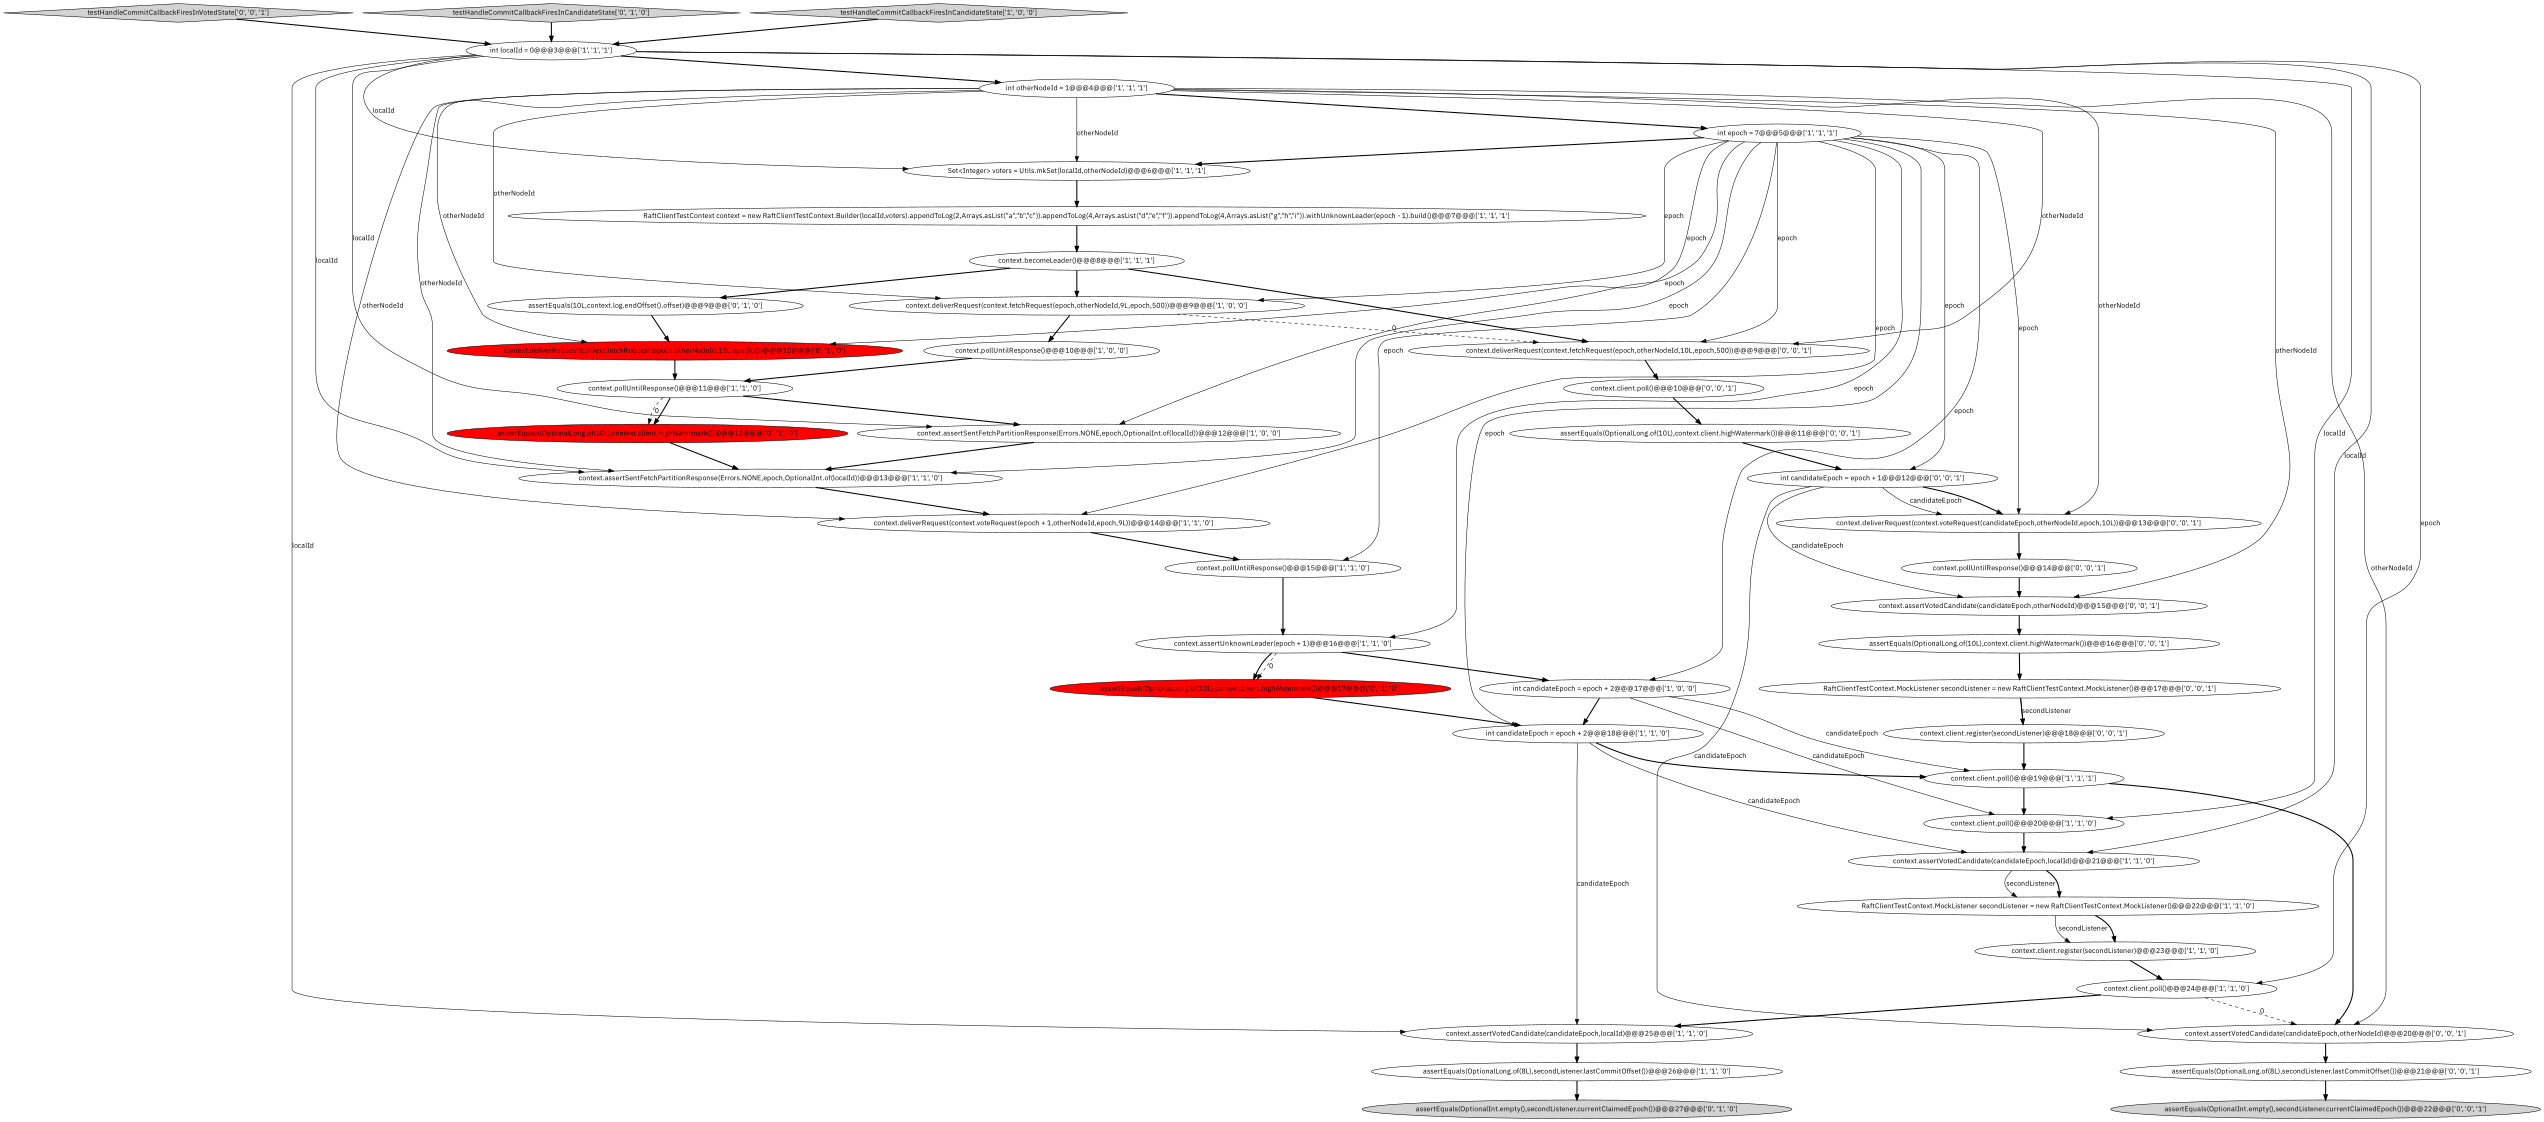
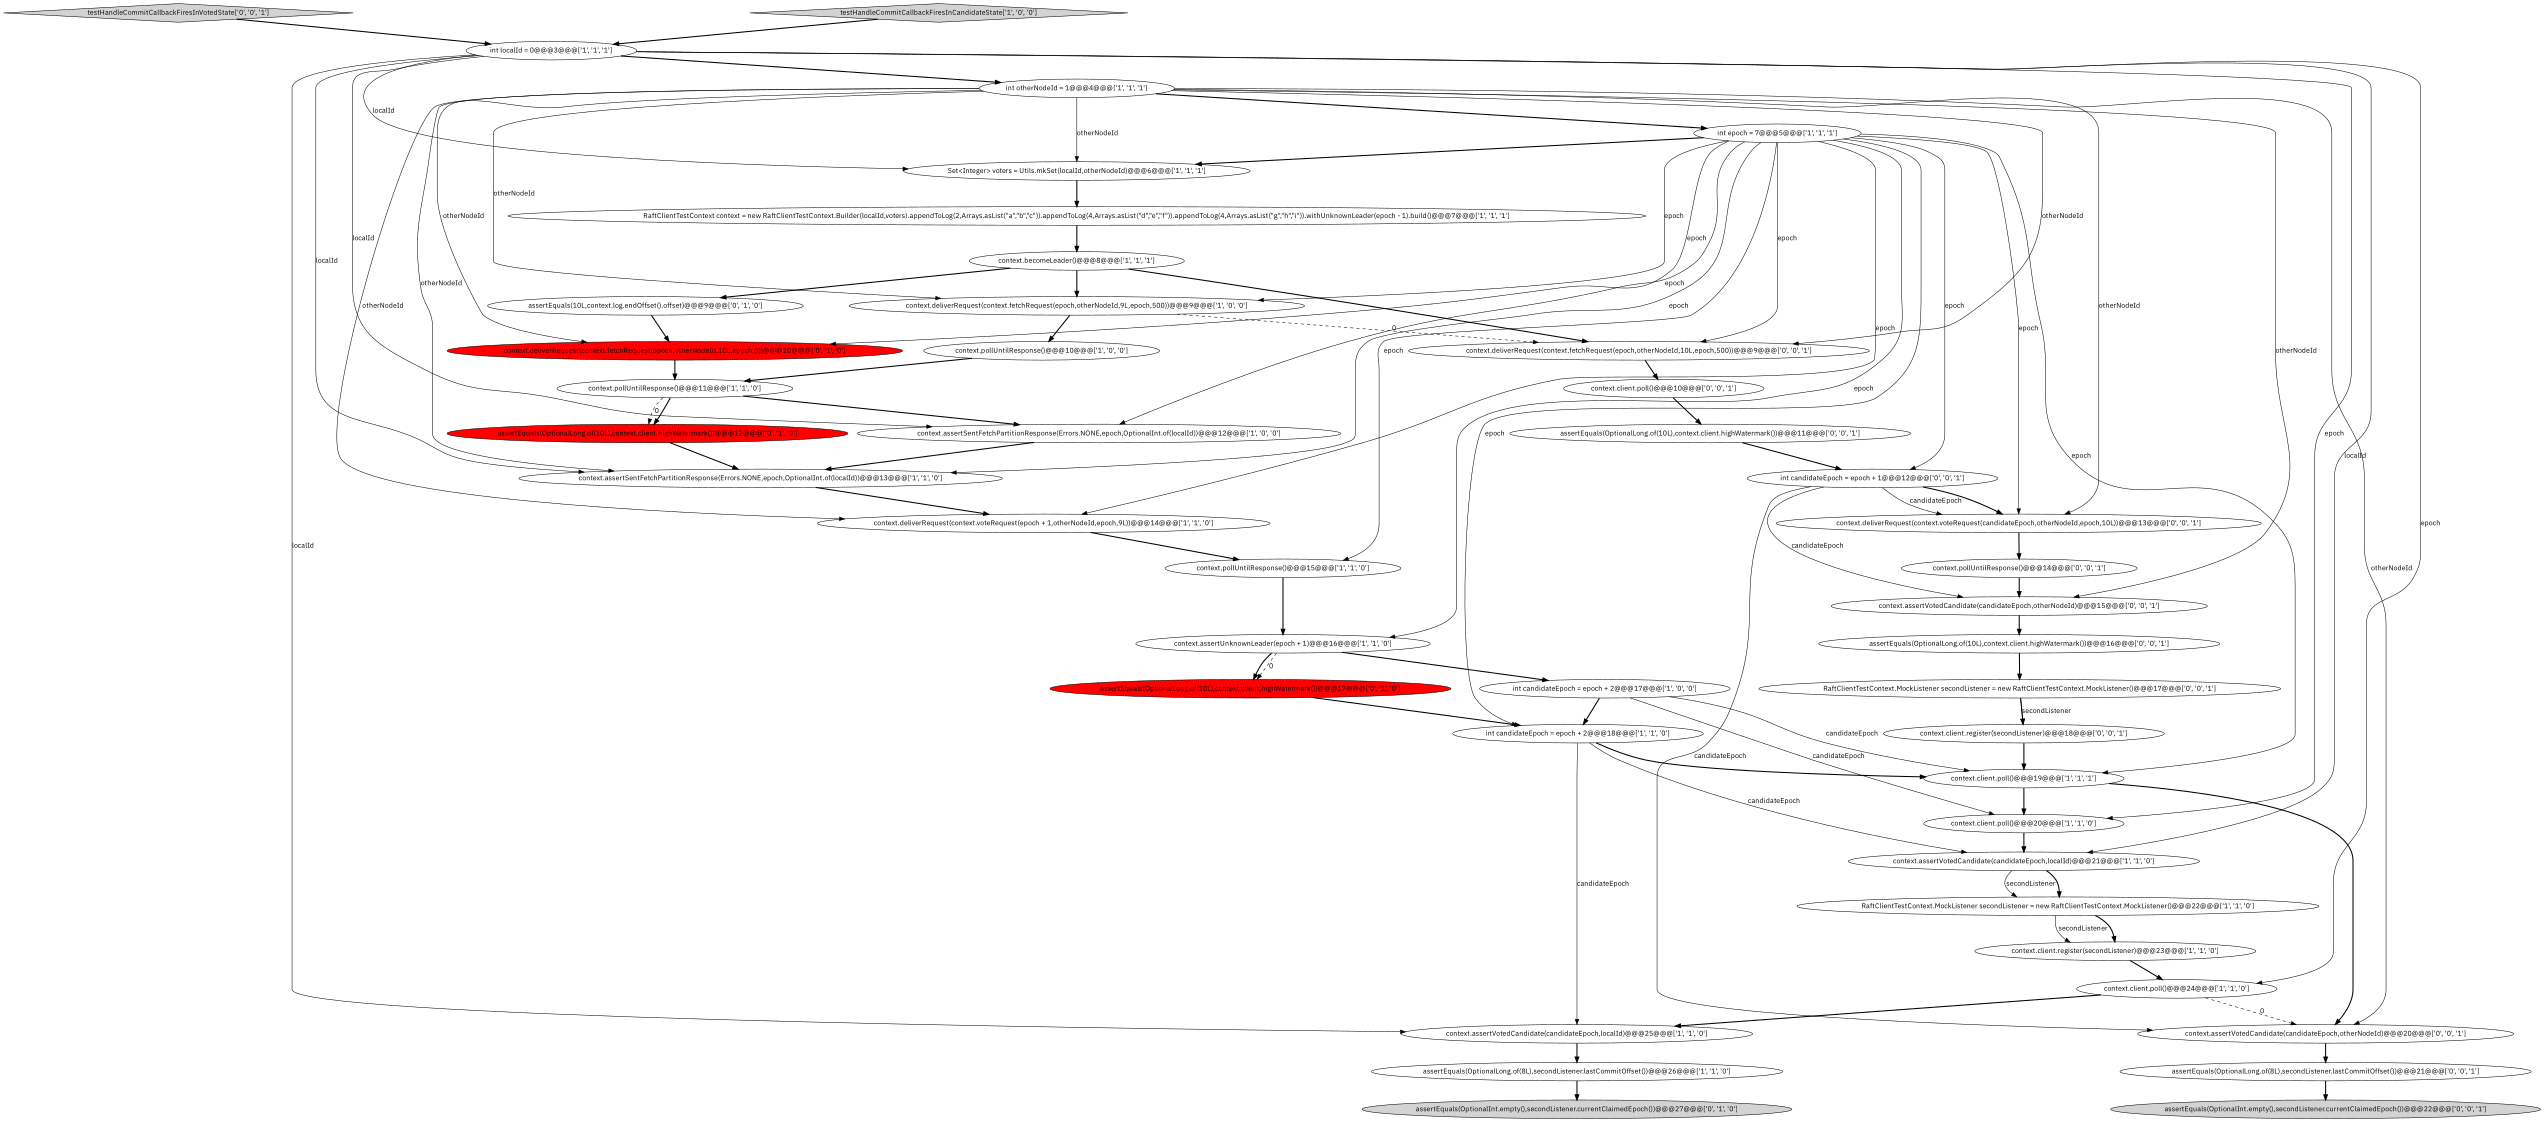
node "testHandleCommitCallbackFiresInCandidateState['0', '1', '0']": removed
edge "int localId = 0@@@3@@@['1', '1', '1']" -> "context.client.poll()@@@20@@@['1', '1', '0']": label "localId" -> "epoch"
edge "int epoch = 7@@@5@@@['1', '1', '1']" -> "int candidateEpoch = epoch + 2@@@17@@@['1', '0', '0']": now "int epoch = 7@@@5@@@['1', '1', '1']" -> "context.client.poll()@@@19@@@['1', '1', '1']"
